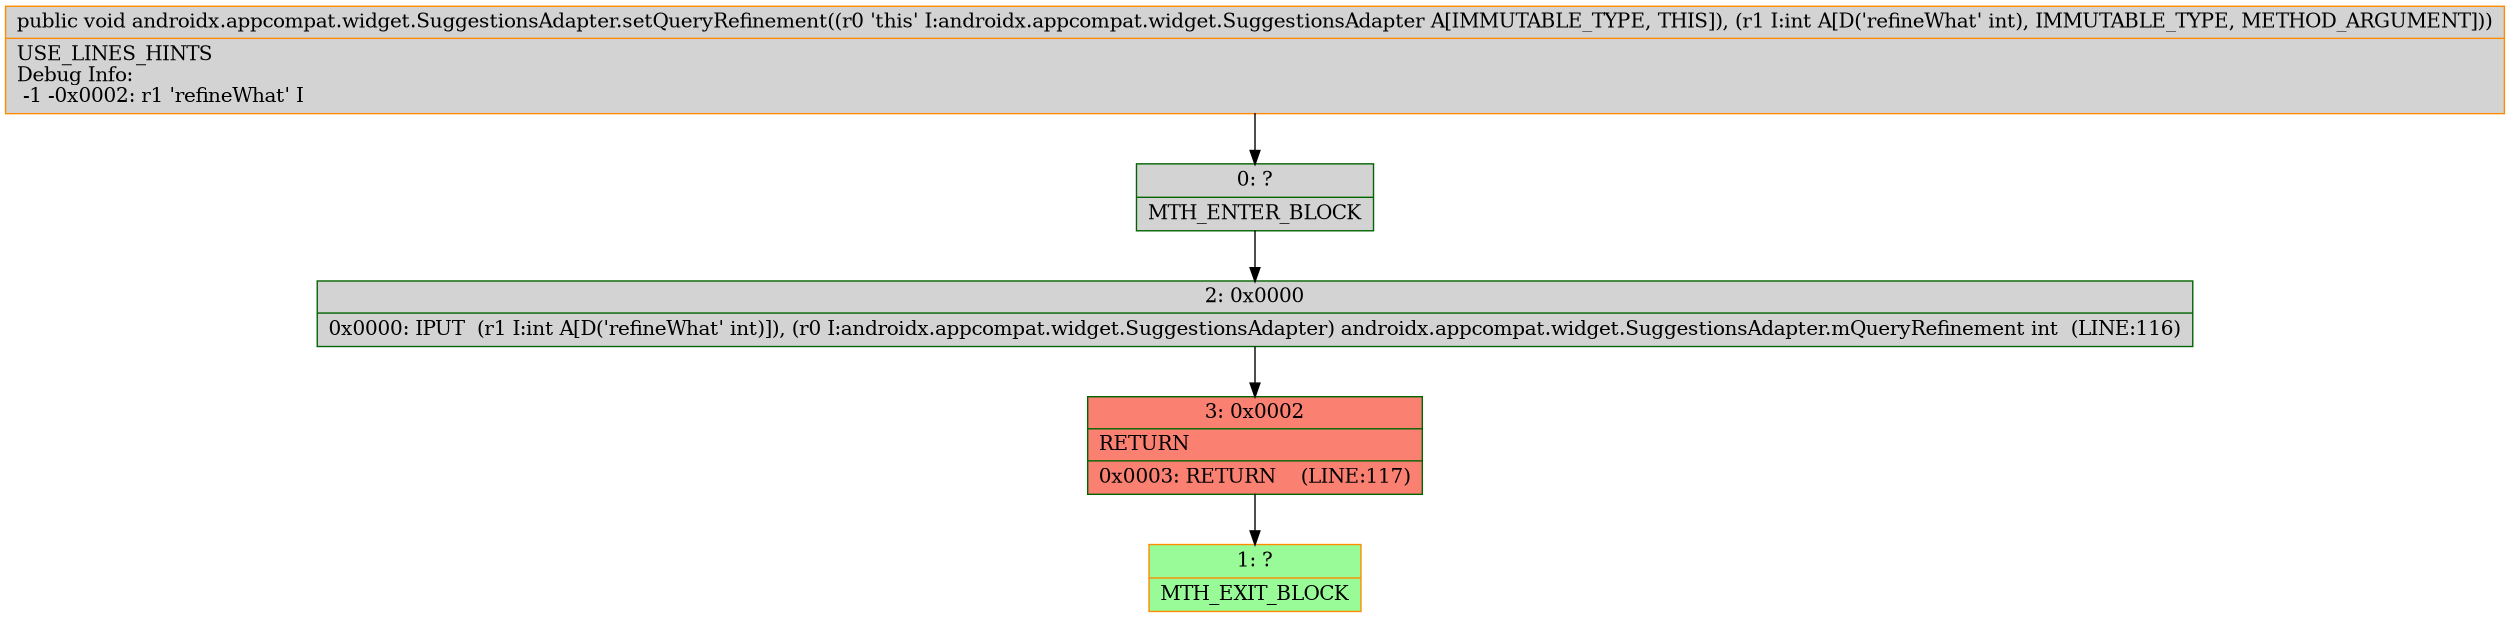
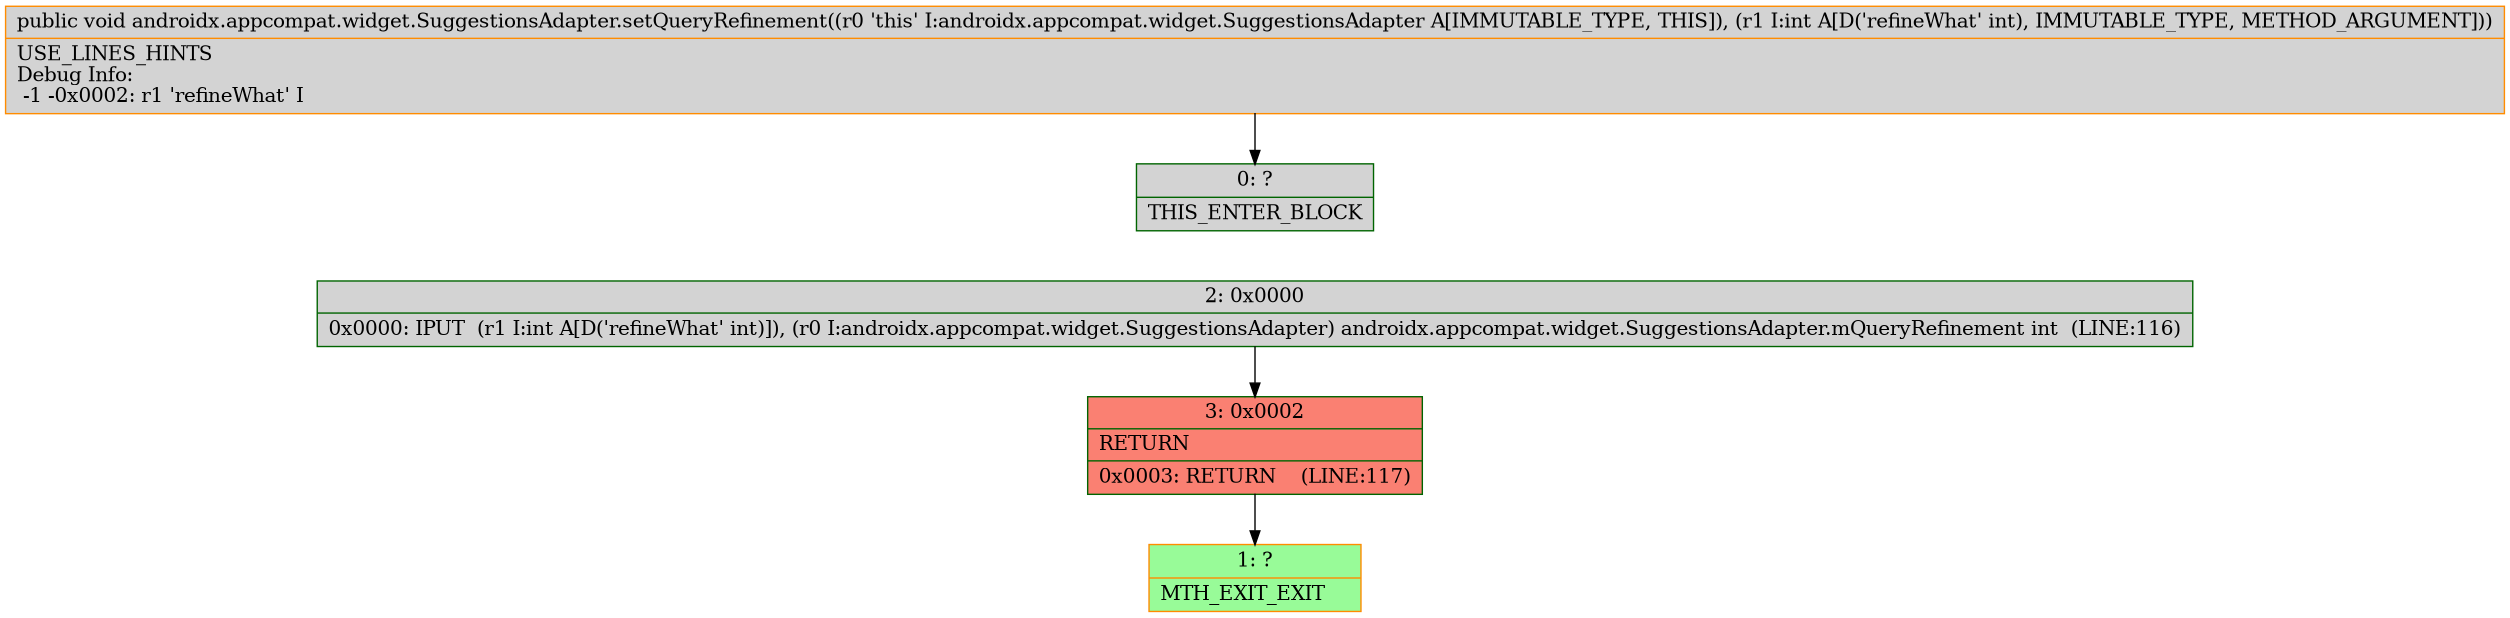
node "0: ?": text "MTH_ENTER_BLOCK" -> "THIS_ENTER_BLOCK"
edge "0: ?" -> "2: 0x0000": removed
node "1: ?": text "MTH_EXIT_BLOCK" -> "MTH_EXIT_EXIT"
